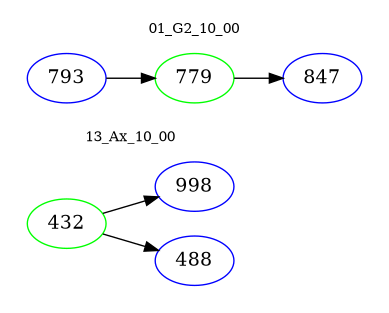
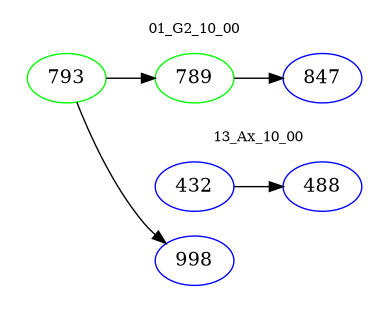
node "793": color blue -> green
node "779": label "779" -> "789"
edge "432" -> "998": now "793" -> "998"
node "432": color green -> blue
